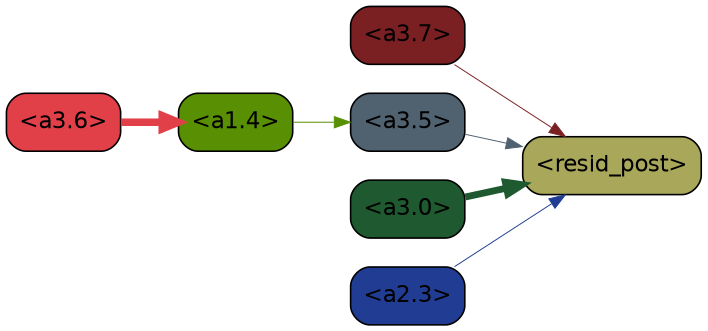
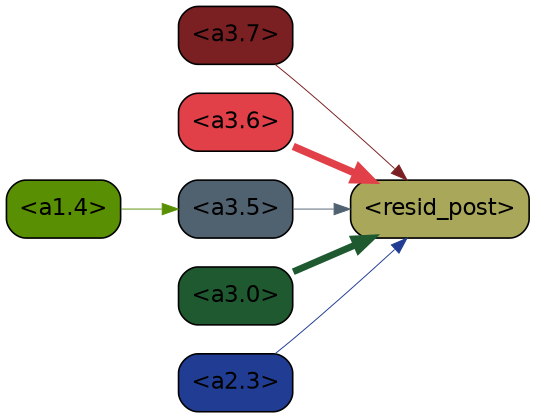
edge "<a3.6>" -> "<a1.4>": now "<a3.6>" -> "<resid_post>"
